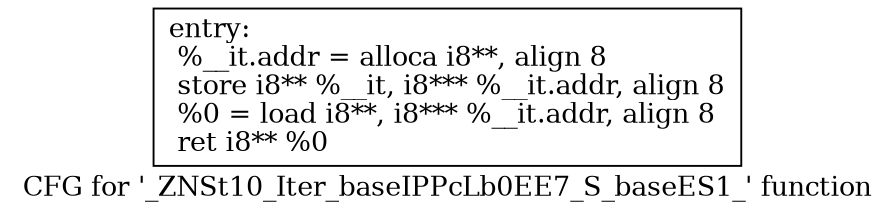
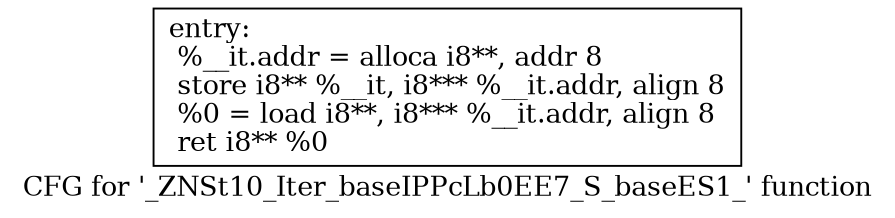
node "entry:": text "%__it.addr = alloca i8**, align 8" -> "%__it.addr = alloca i8**, addr 8"
